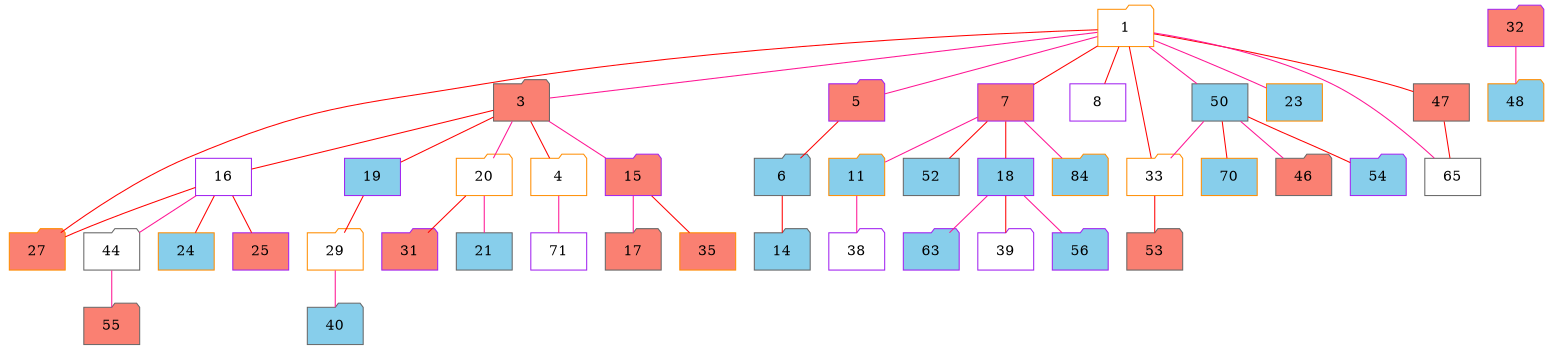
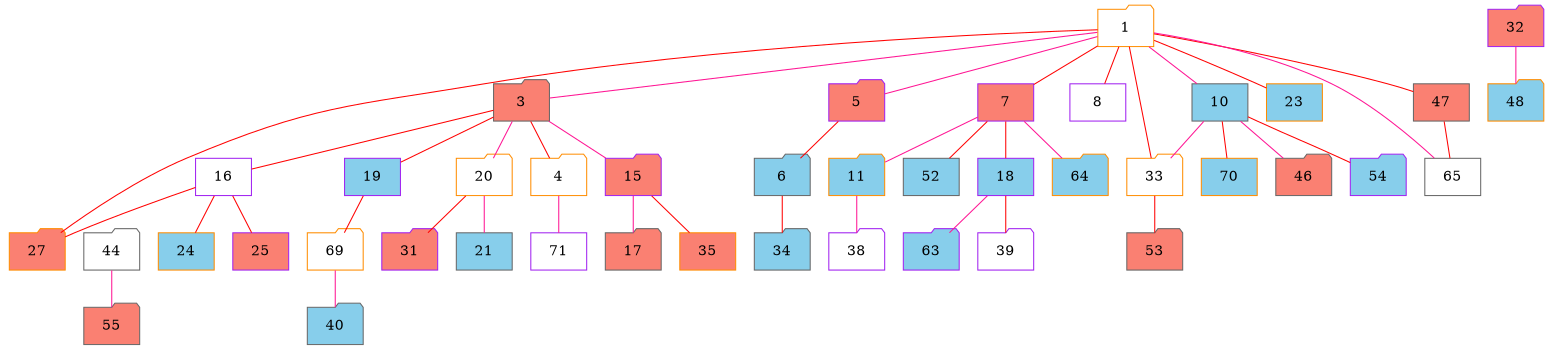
edge "1" -- "23": color deeppink -> red
node "50": label "50" -> "10"
node "84": label "84" -> "64"
edge "16" -- "44": removed
node "29": label "29" -> "69"
node "14": label "14" -> "34"
node "56": removed
